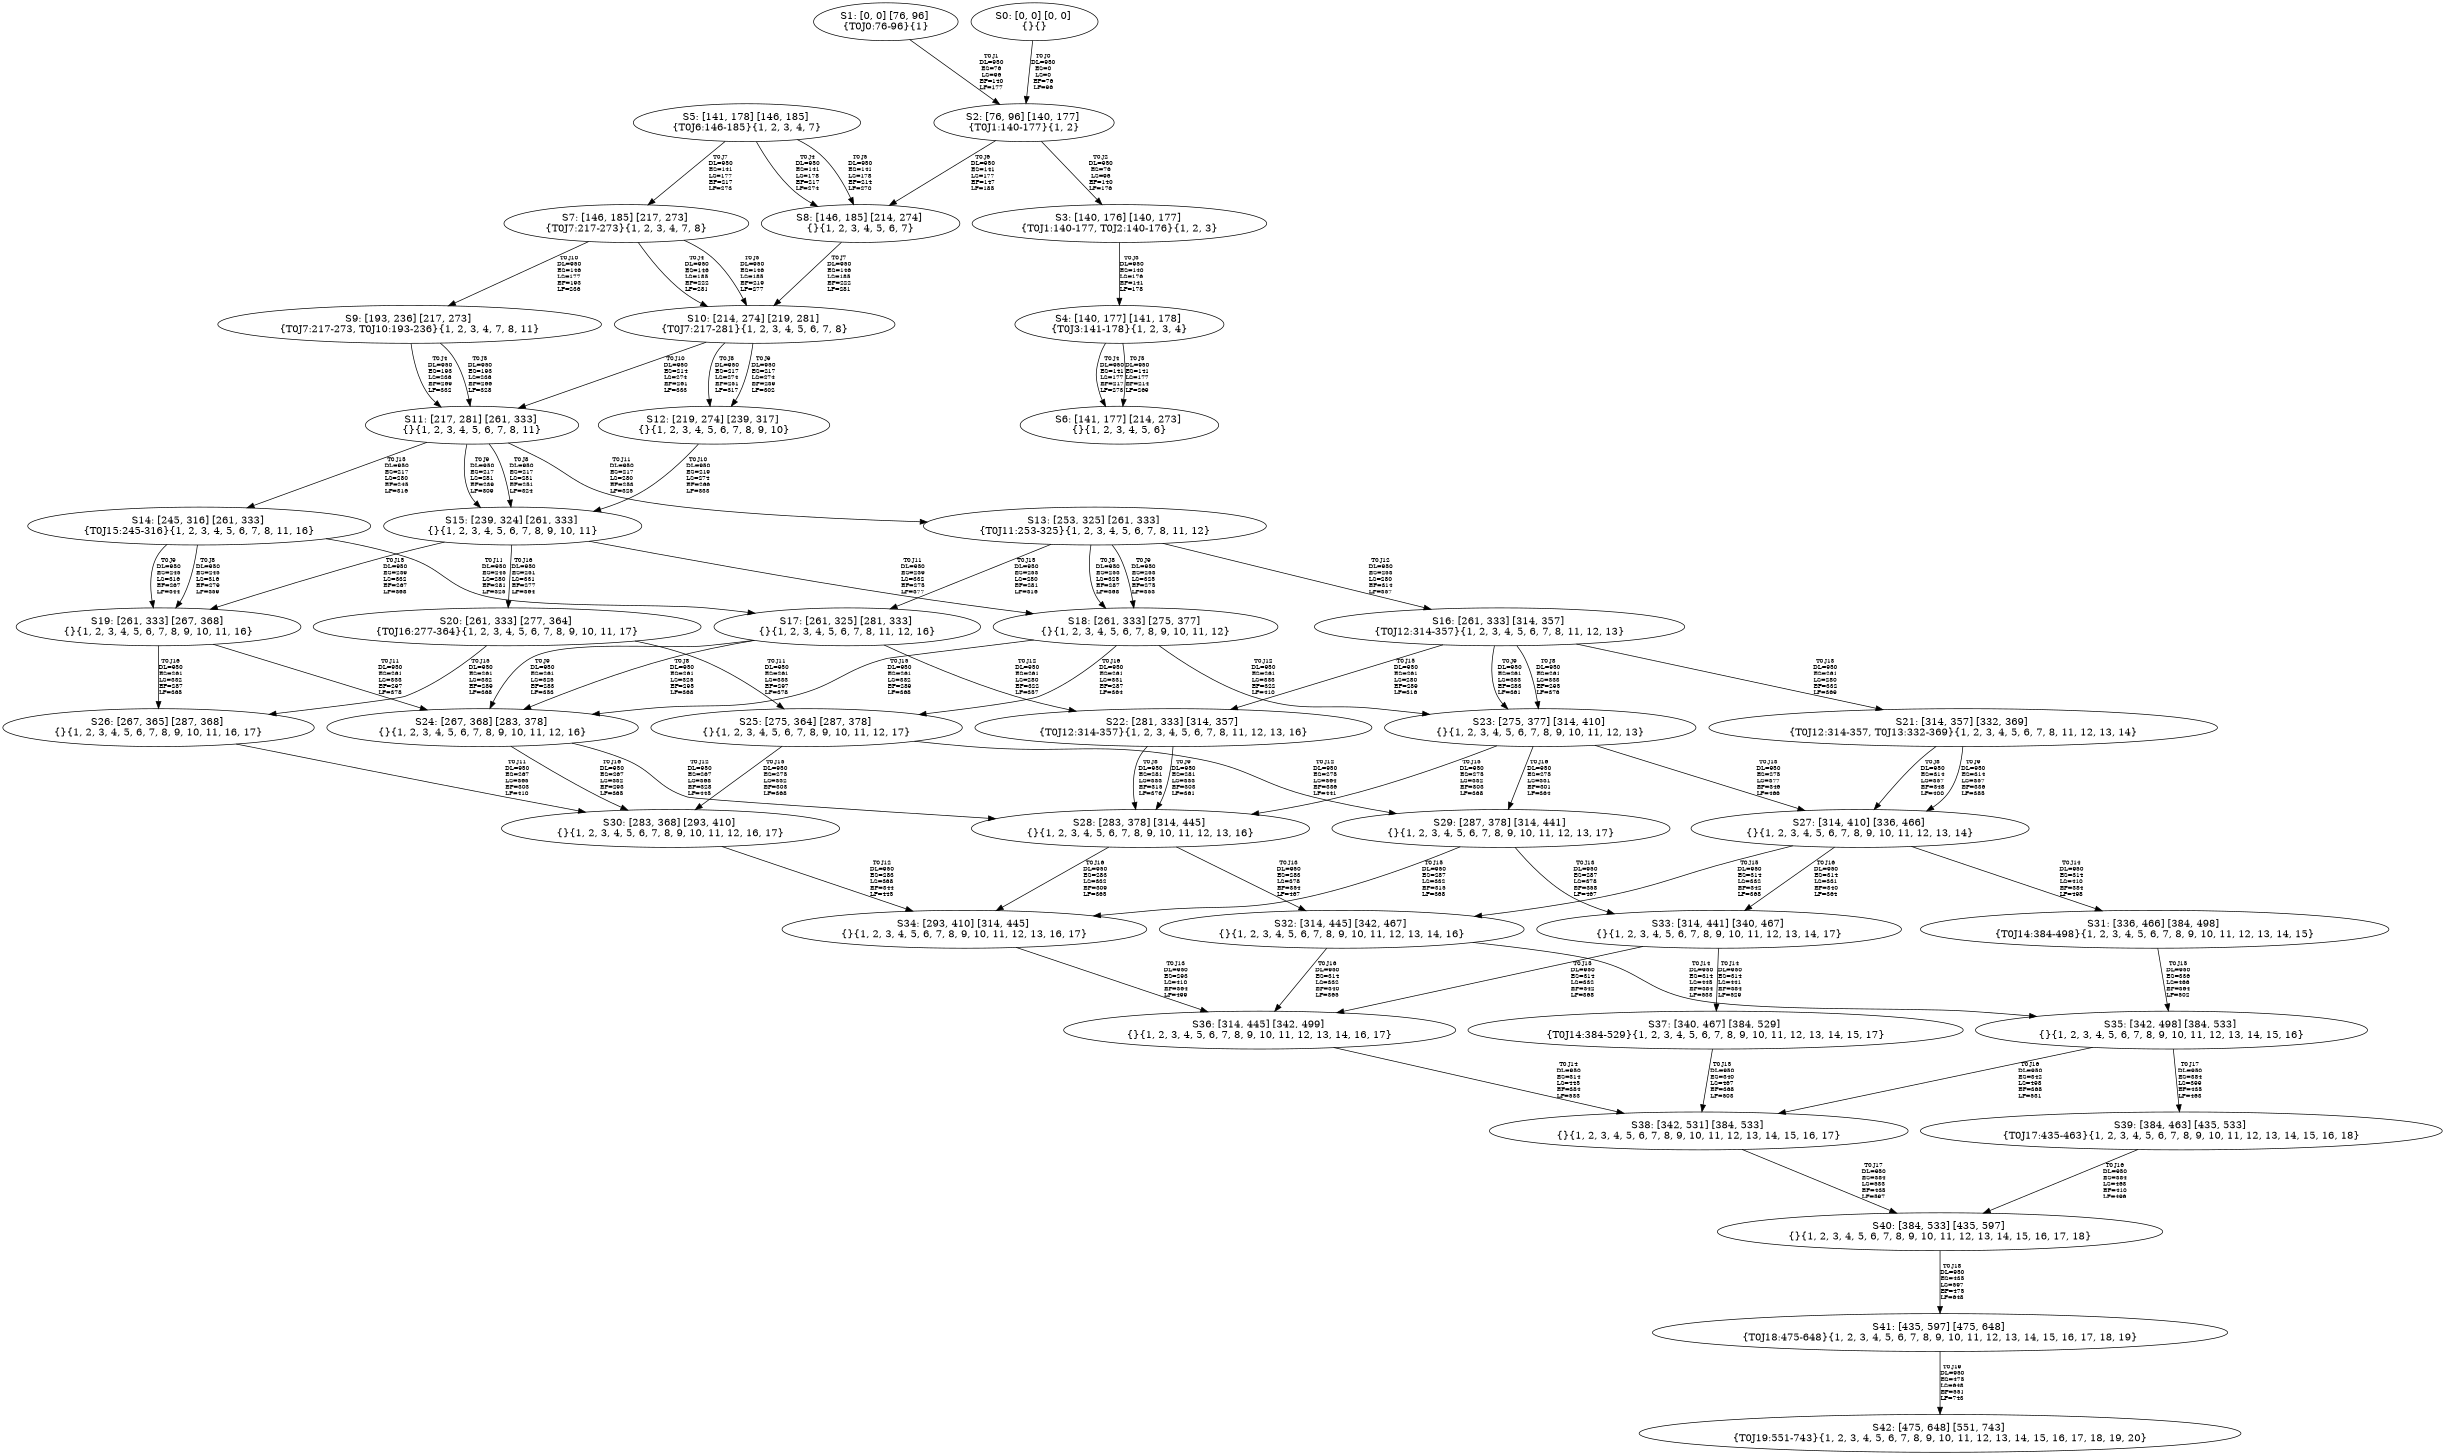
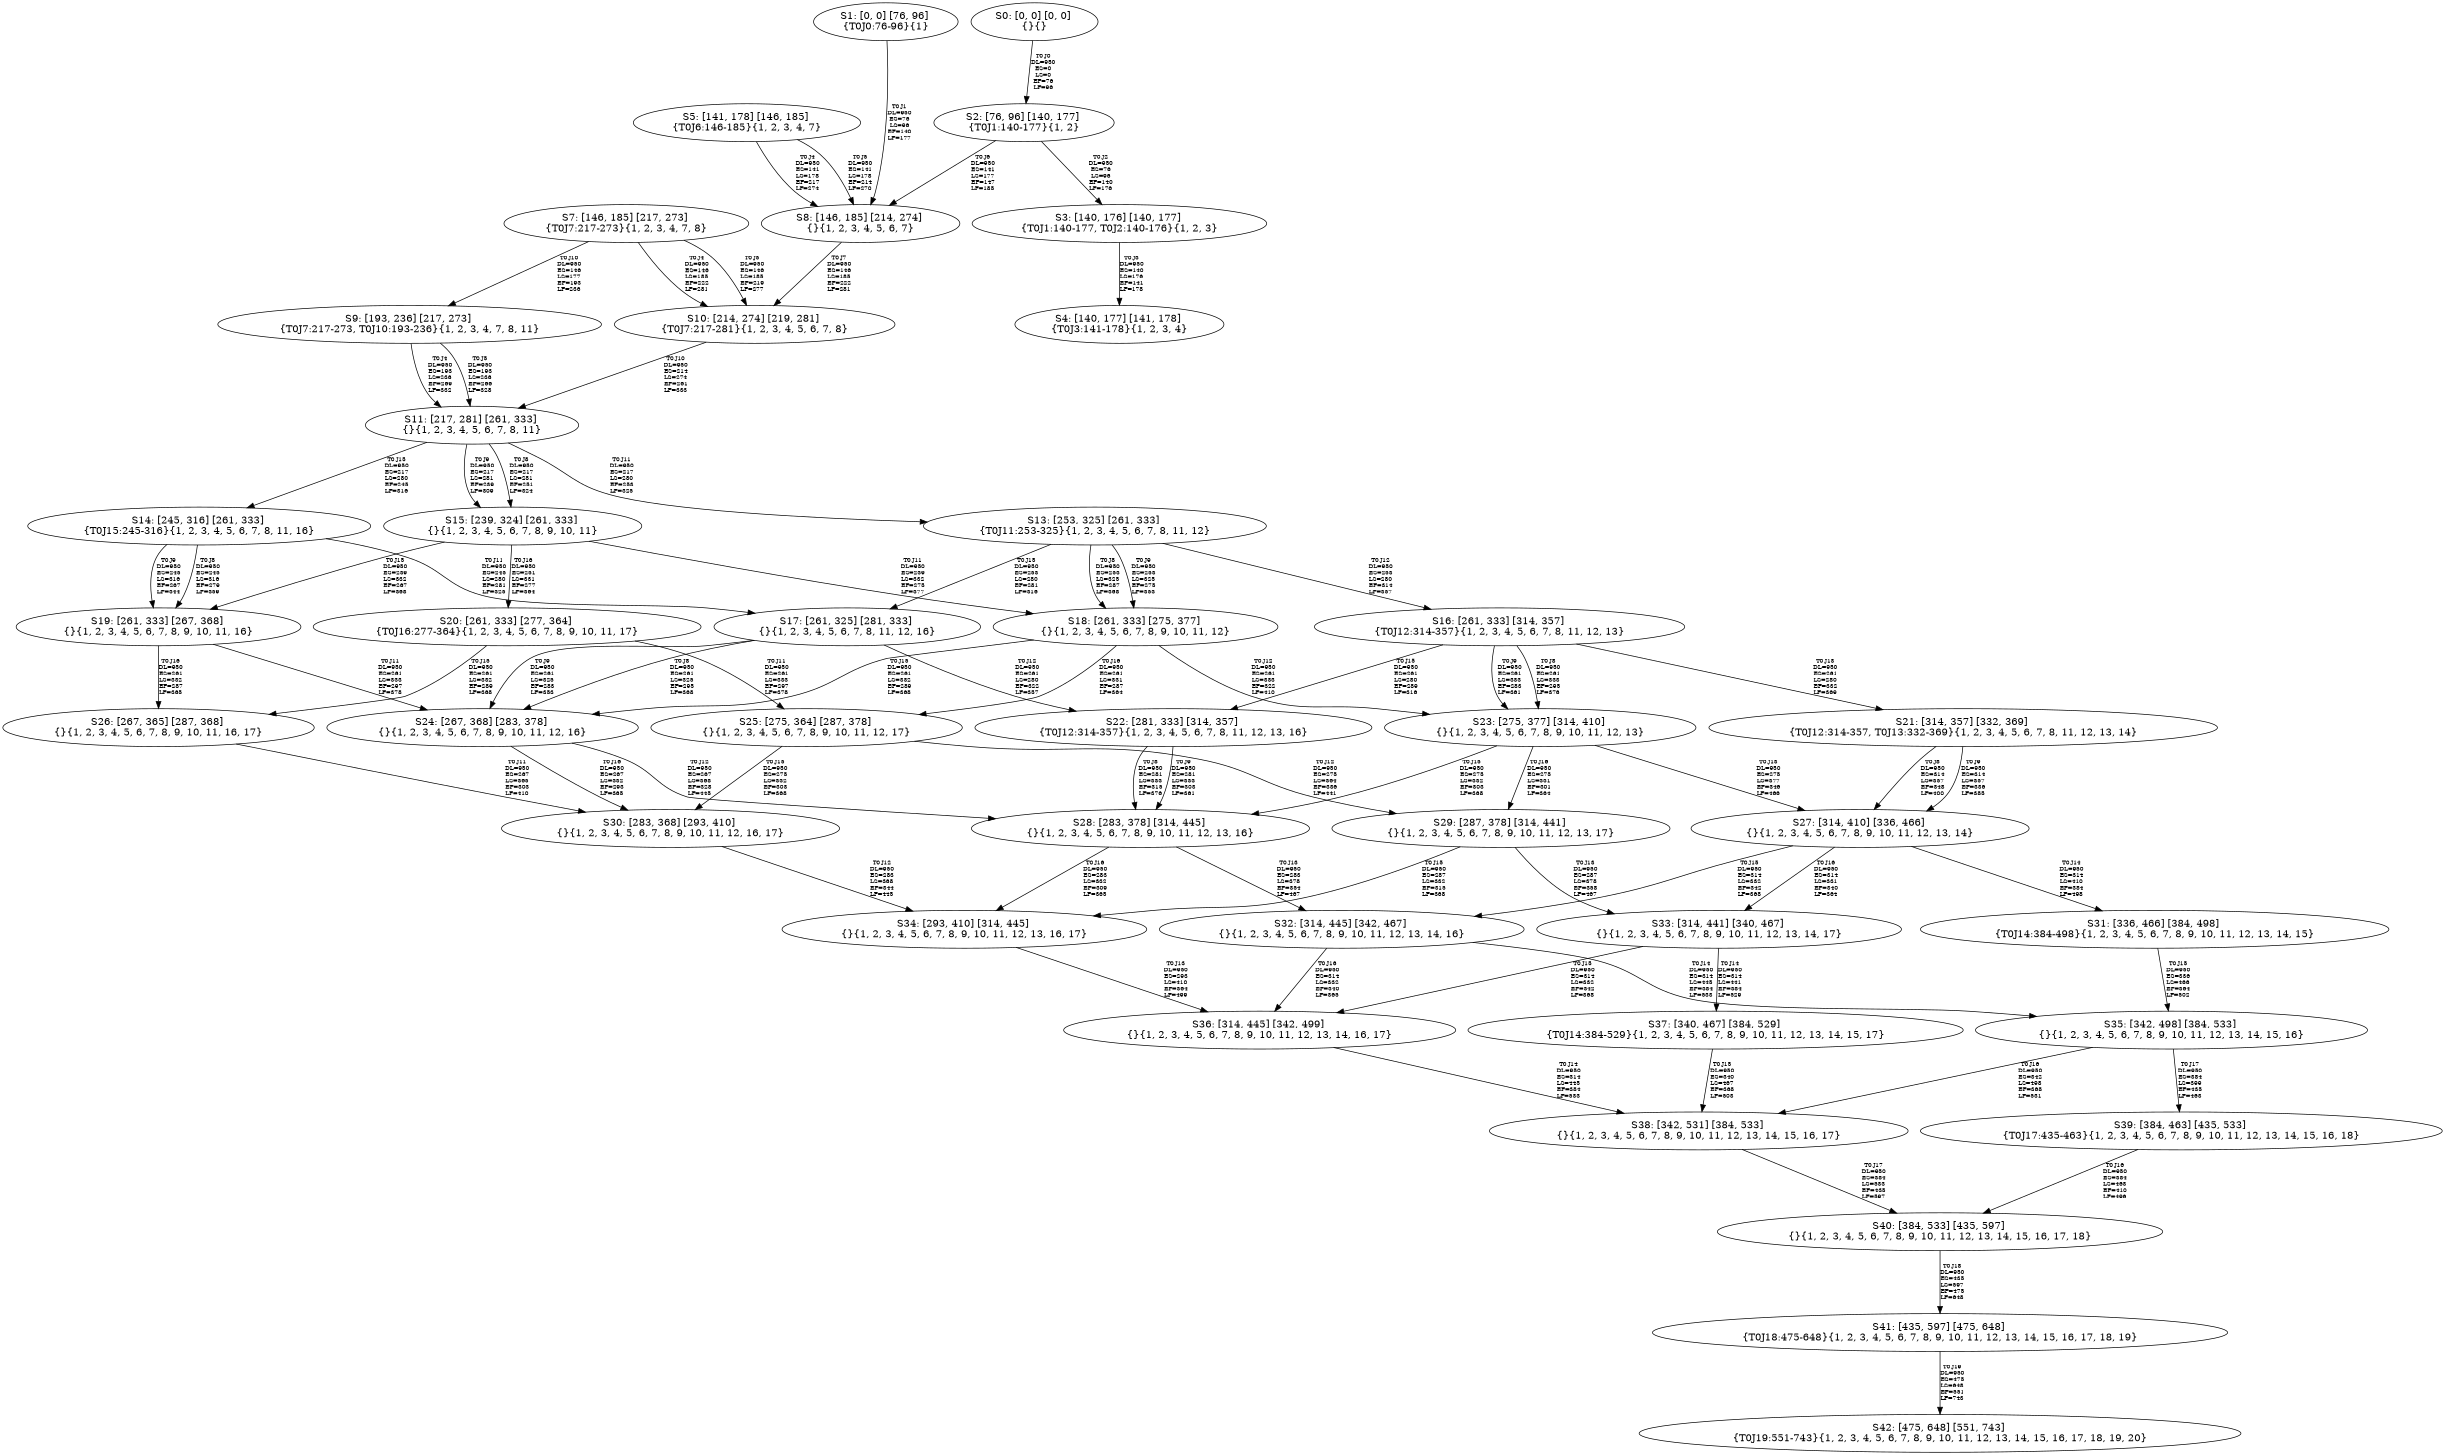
edge "S1: [0, 0] [76, 96] {T0J0:76-96}{1}" -> "S2: [76, 96] [140, 177] {T0J1:140-177}{1, 2}": now "S1: [0, 0] [76, 96] {T0J0:76-96}{1}" -> "S8: [146, 185] [214, 274] {}{1, 2, 3, 4, 5, 6, 7}"
edge "S5: [141, 178] [146, 185] {T0J6:146-185}{1, 2, 3, 4, 7}" -> "S7: [146, 185] [217, 273] {T0J7:217-273}{1, 2, 3, 4, 7, 8}": removed, label "T0 J7 DL=950 ES=141 LS=177 EF=217 LF=273"
node "S12: [219, 274] [239, 317] {}{1, 2, 3, 4, 5, 6, 7, 8, 9, 10}": removed
node "S6: [141, 177] [214, 273] {}{1, 2, 3, 4, 5, 6}": removed
